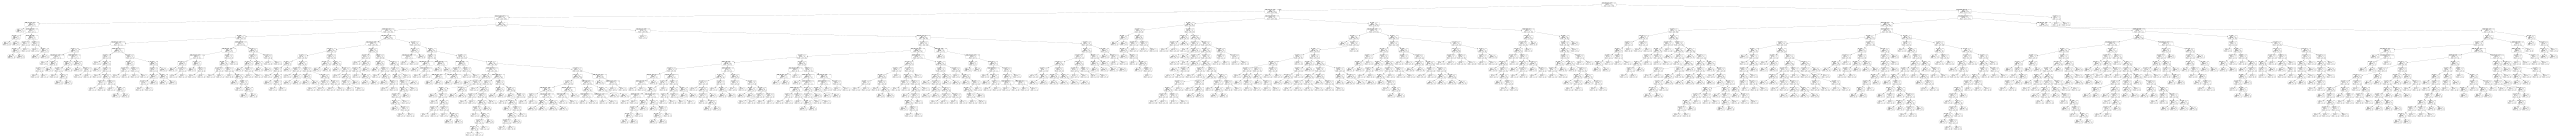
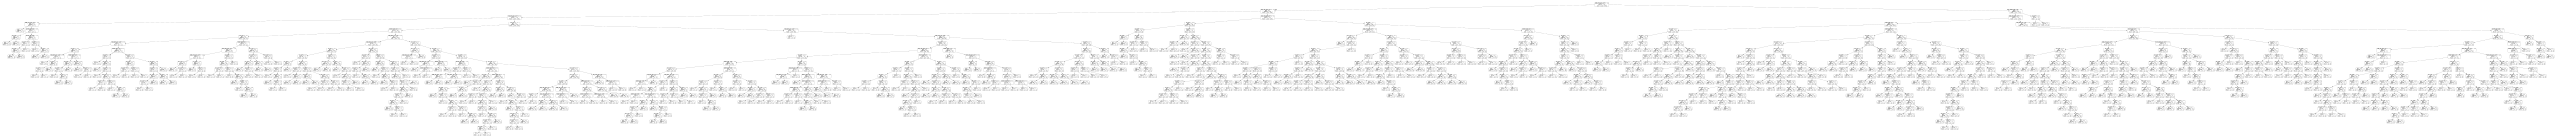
node "gini = 0.3 samples = 9 value = [11, 2]": added
